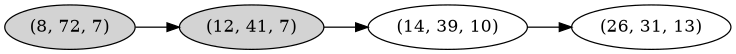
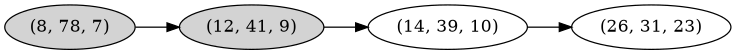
node "(8, 72, 7)": label "(8, 72, 7)" -> "(8, 78, 7)"
node "(12, 41, 7)": label "(12, 41, 7)" -> "(12, 41, 9)"
node "(26, 31, 13)": label "(26, 31, 13)" -> "(26, 31, 23)"
